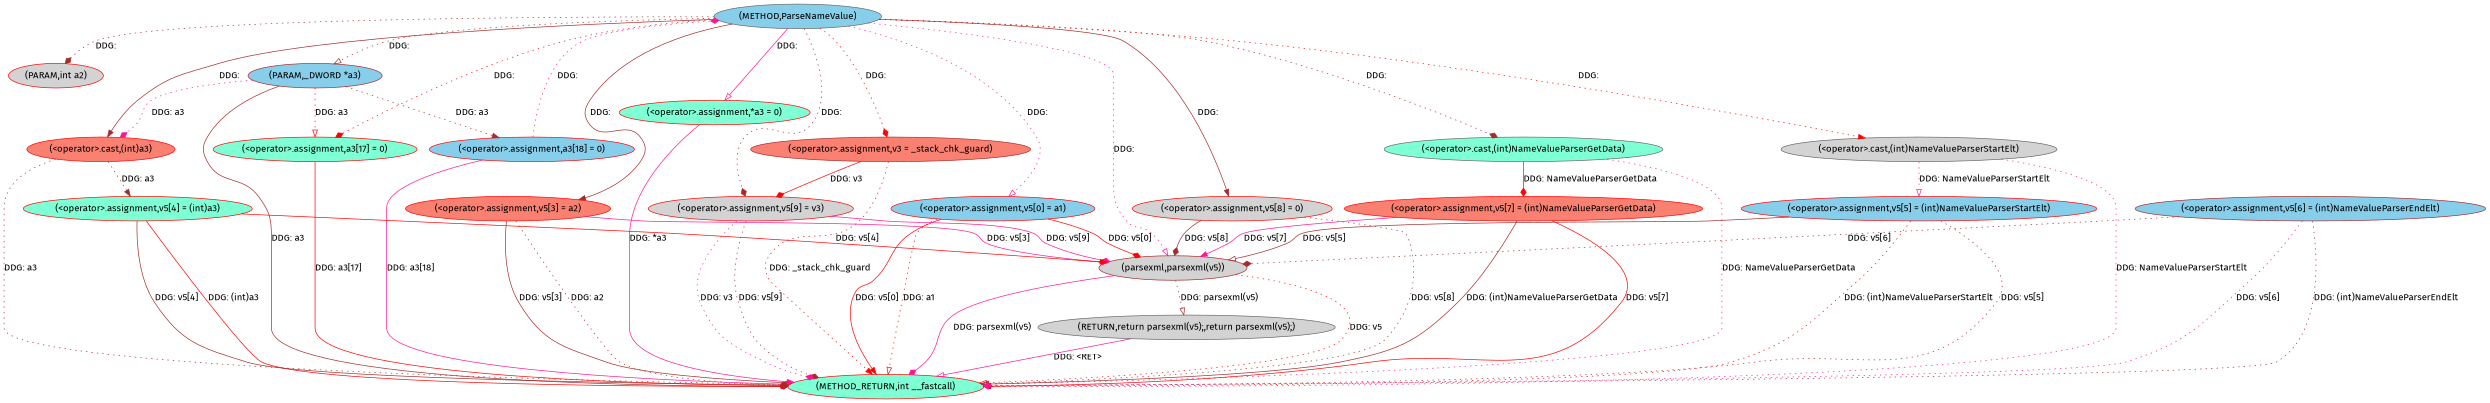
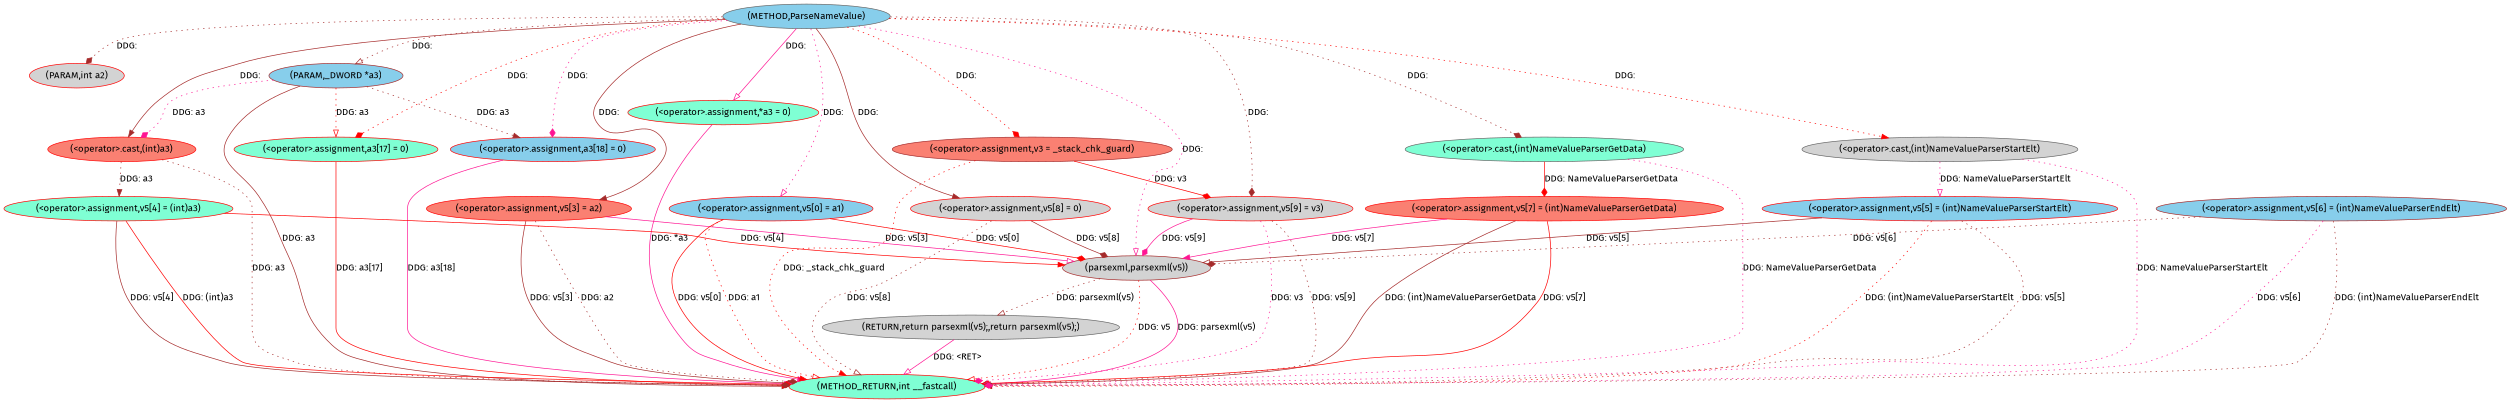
edge "(<operator>.assignment,a3[18] = 0)" -> "(METHOD,ParseNameValue)": reversed
edge "(<operator>.assignment,v5[3] = a2)" -> "(parsexml,parsexml(v5))": arrowhead diamond -> onormal
